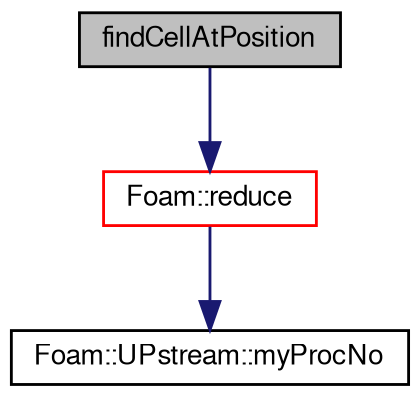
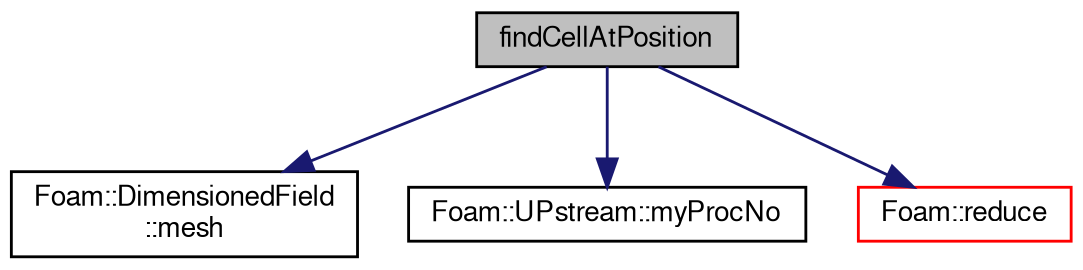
node "Foam::DimensionedField ::mesh": added
edge "Foam::reduce" -> "Foam::UPstream::myProcNo": now "findCellAtPosition" -> "Foam::UPstream::myProcNo"
